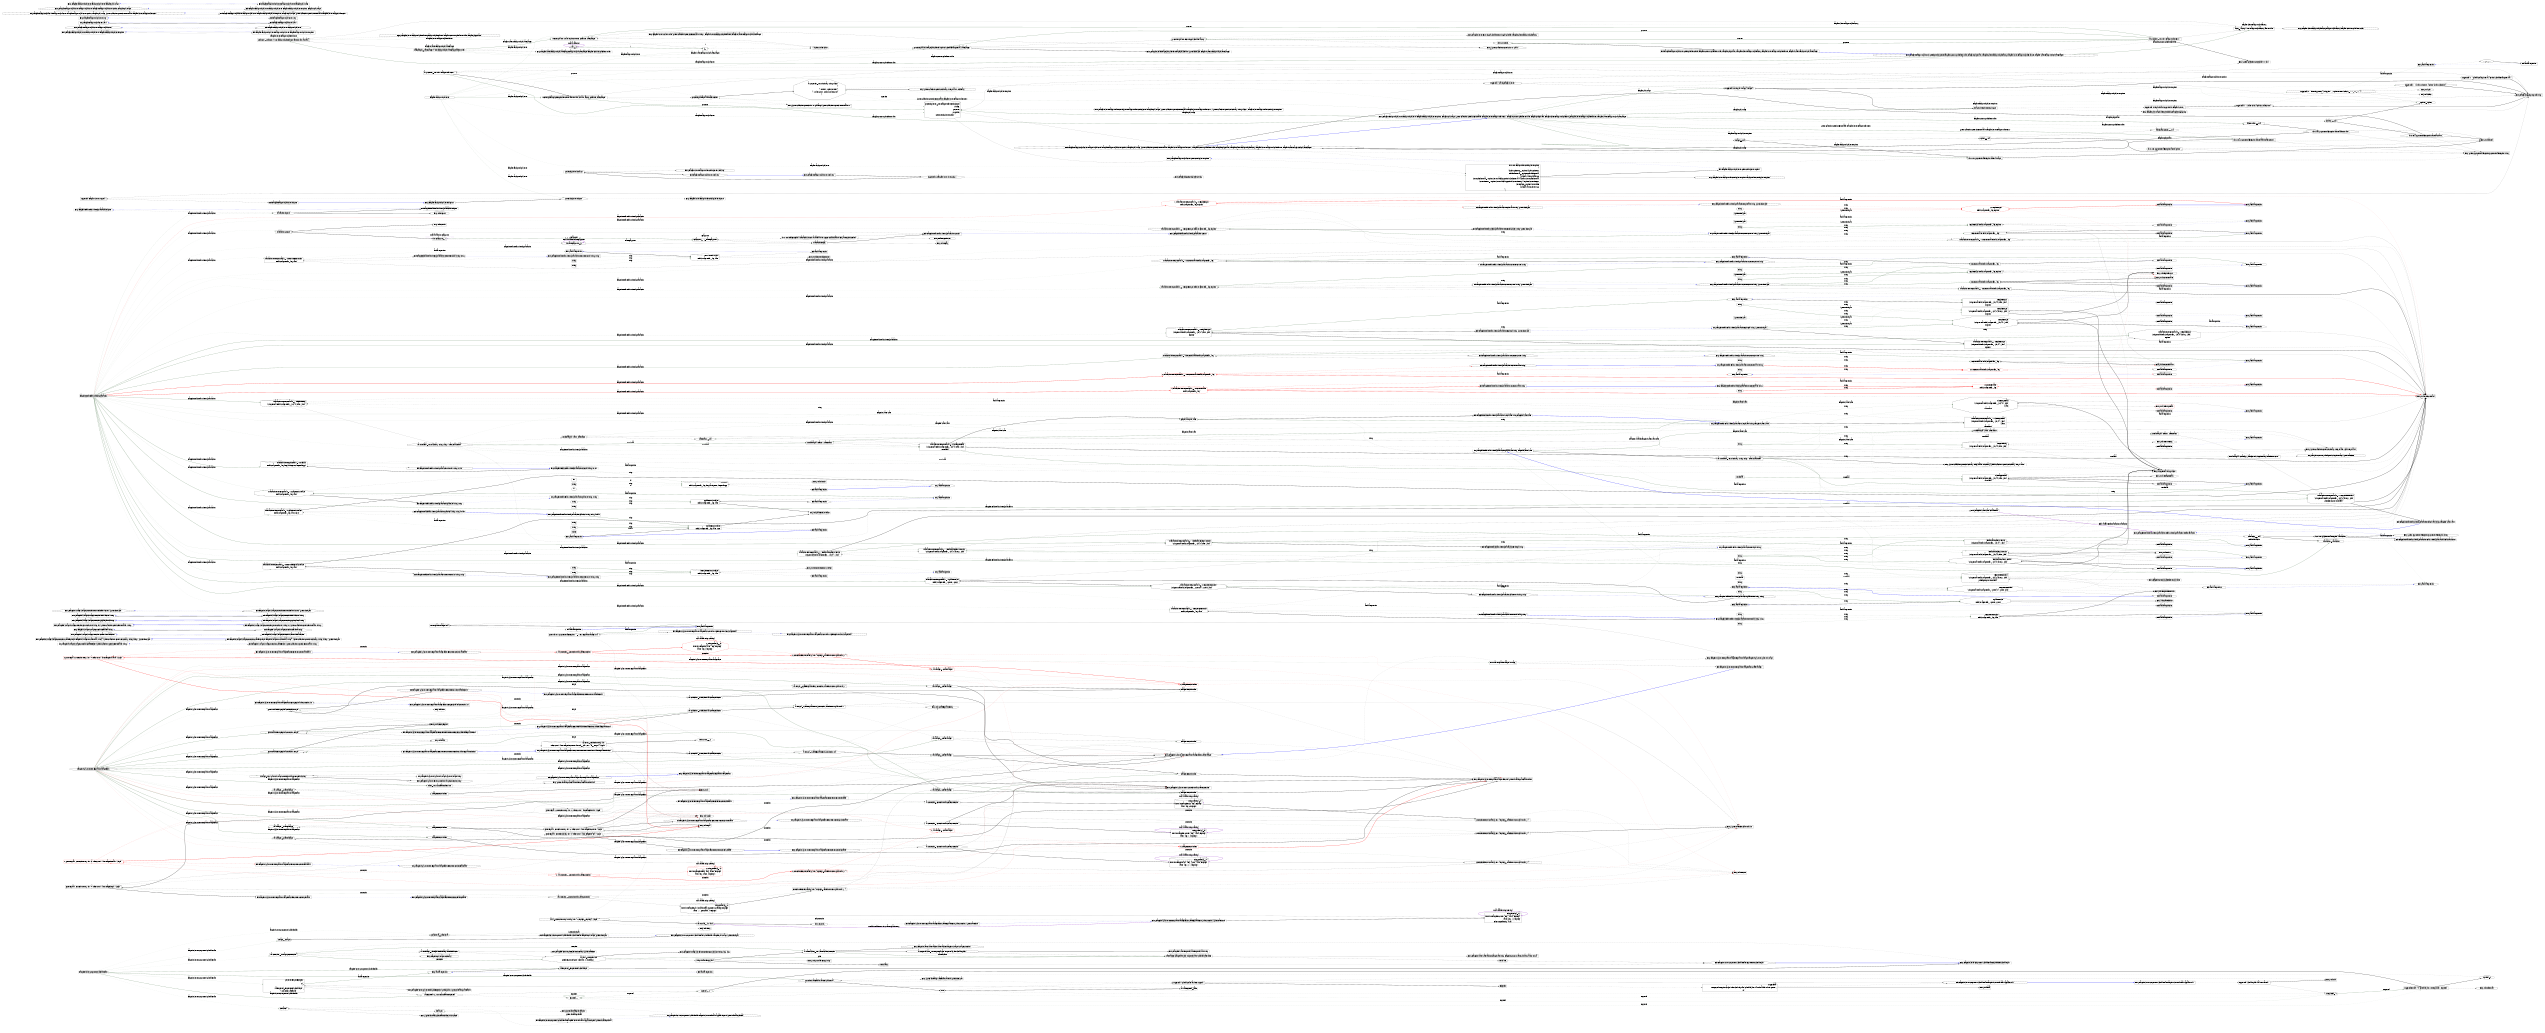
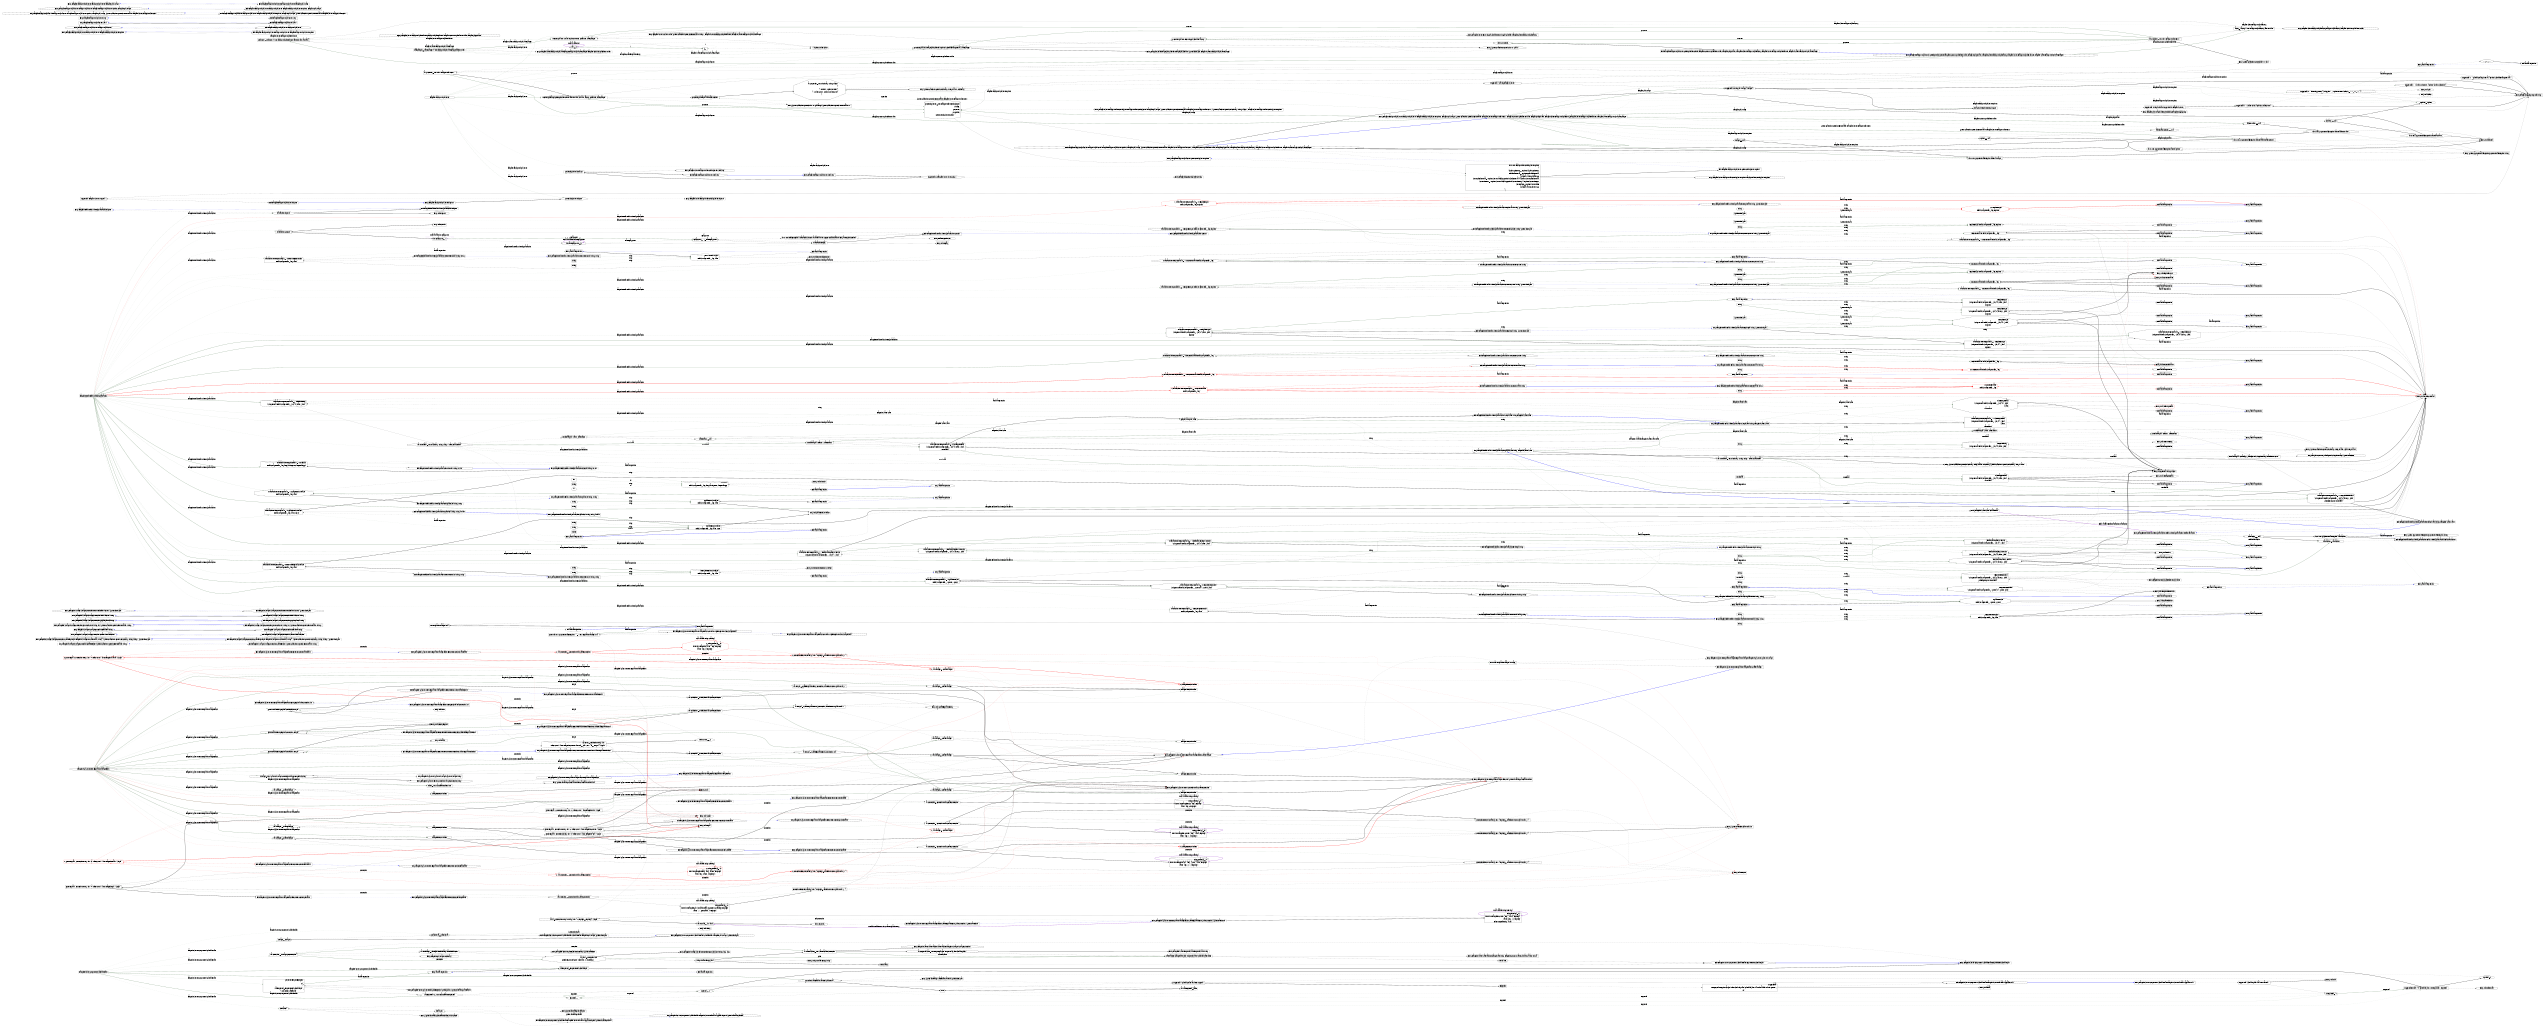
edge "Hangfire.BackgroundJobServer" -> "i < _options.WorkerCount": label "Hangfire.BackgroundJobServer" -> "Hangfire.CreateExpirationEntry"
